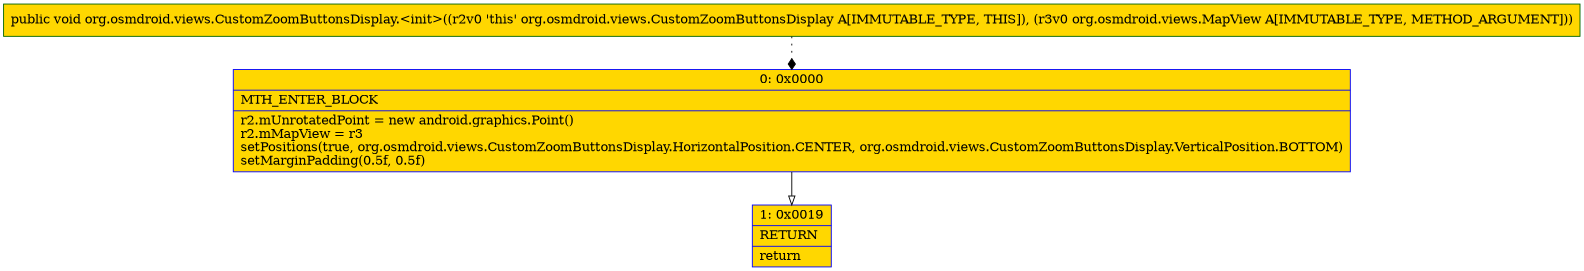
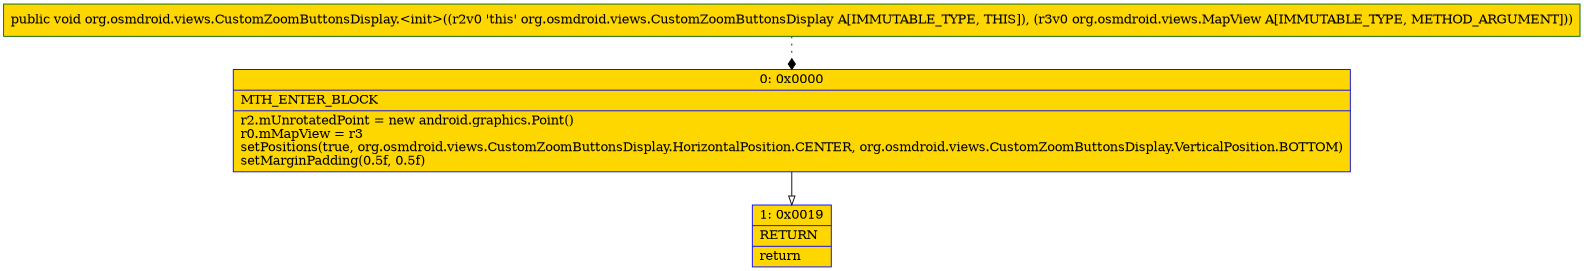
node "0: 0x0000": text "r2.mMapView = r3" -> "r0.mMapView = r3"
